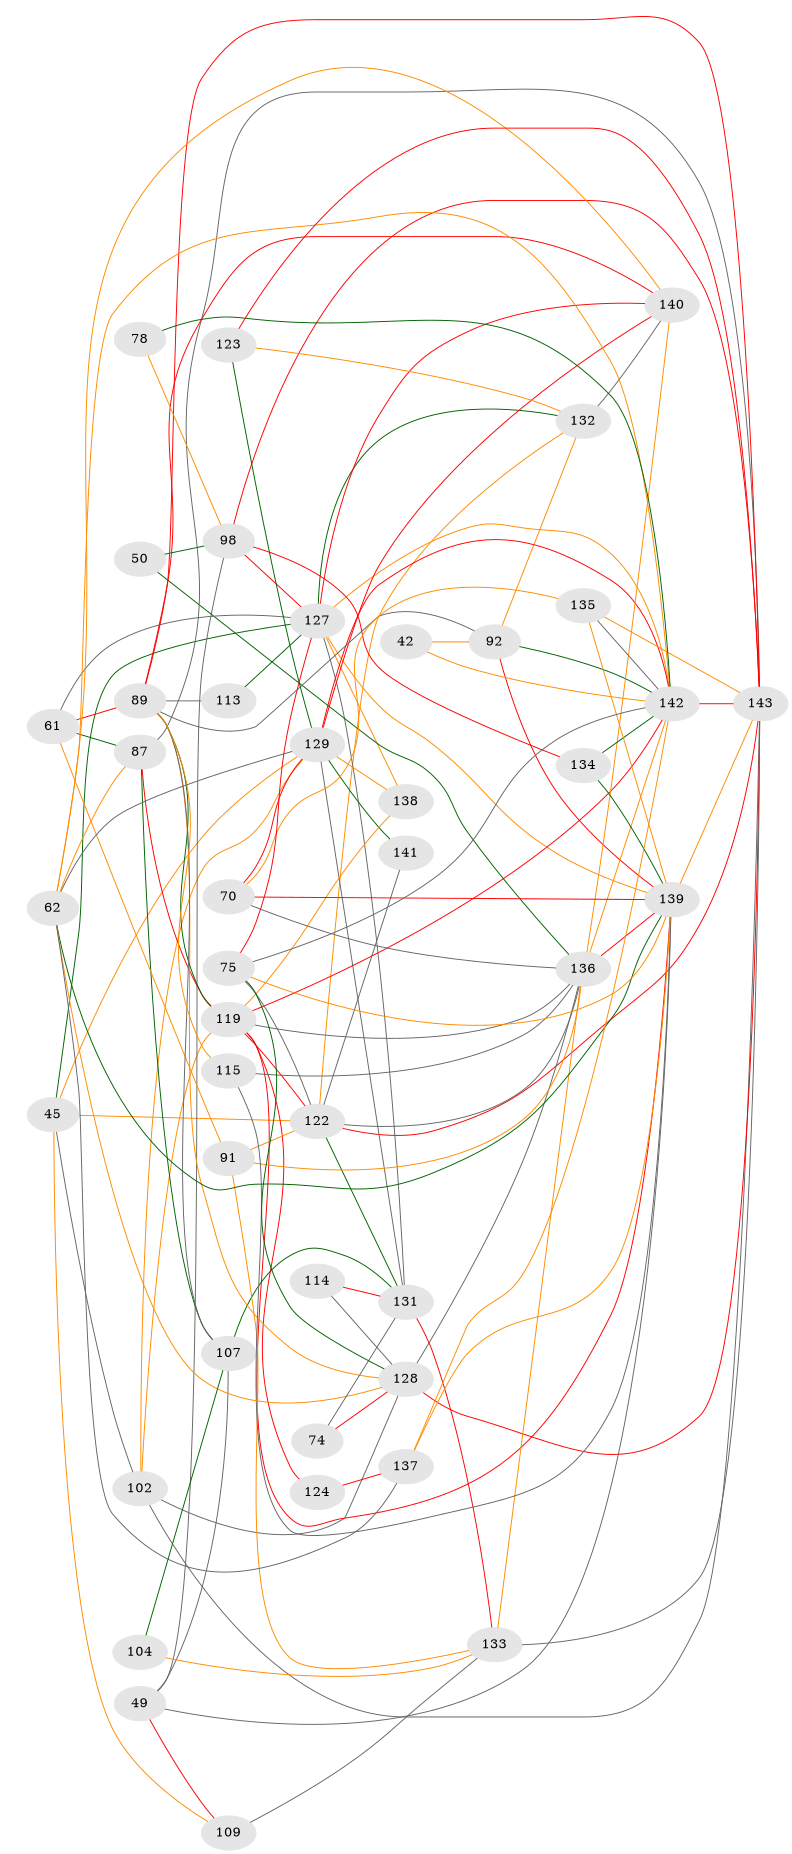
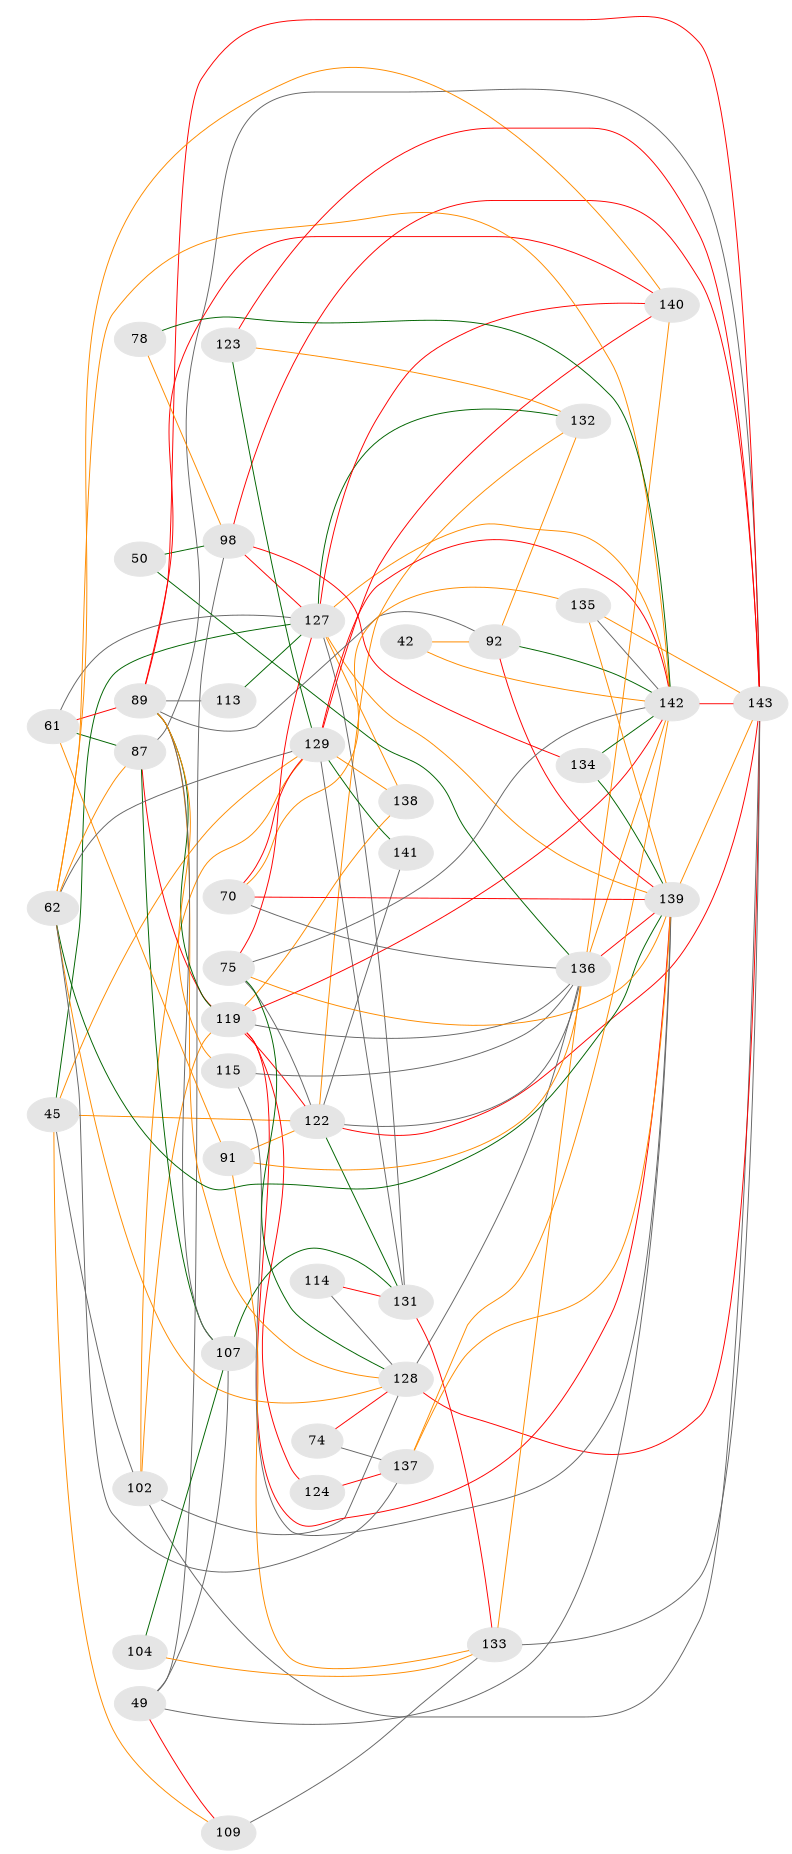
edge "140" -- "132": removed
edge "131" -- "74": now "137" -- "74"
